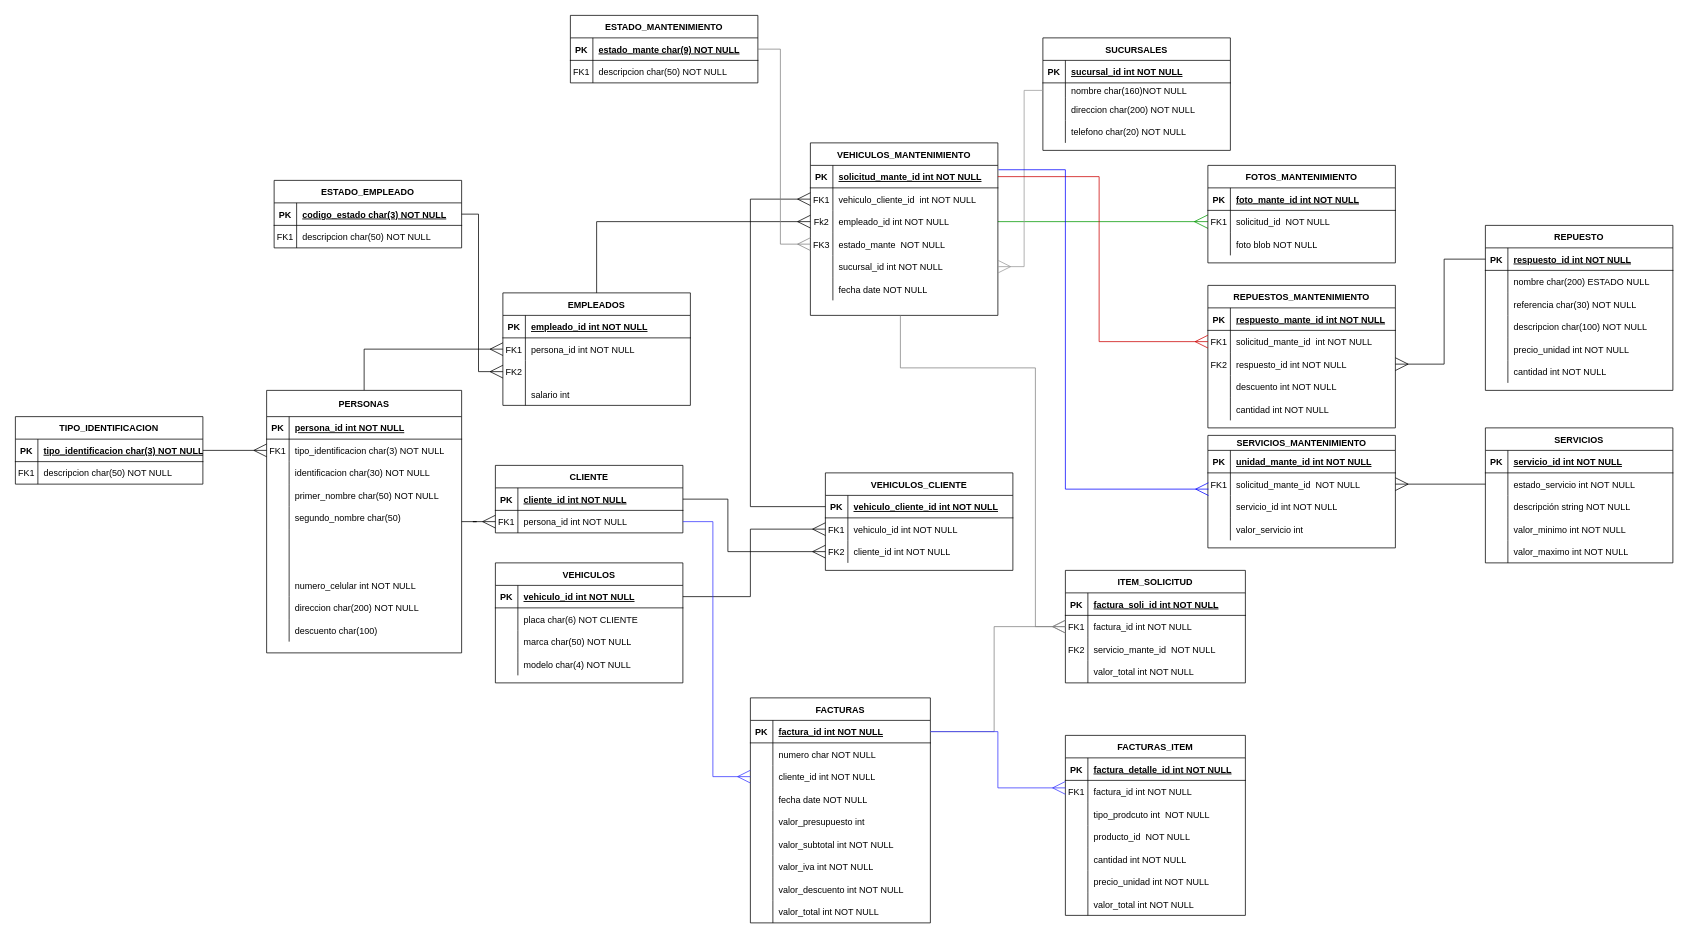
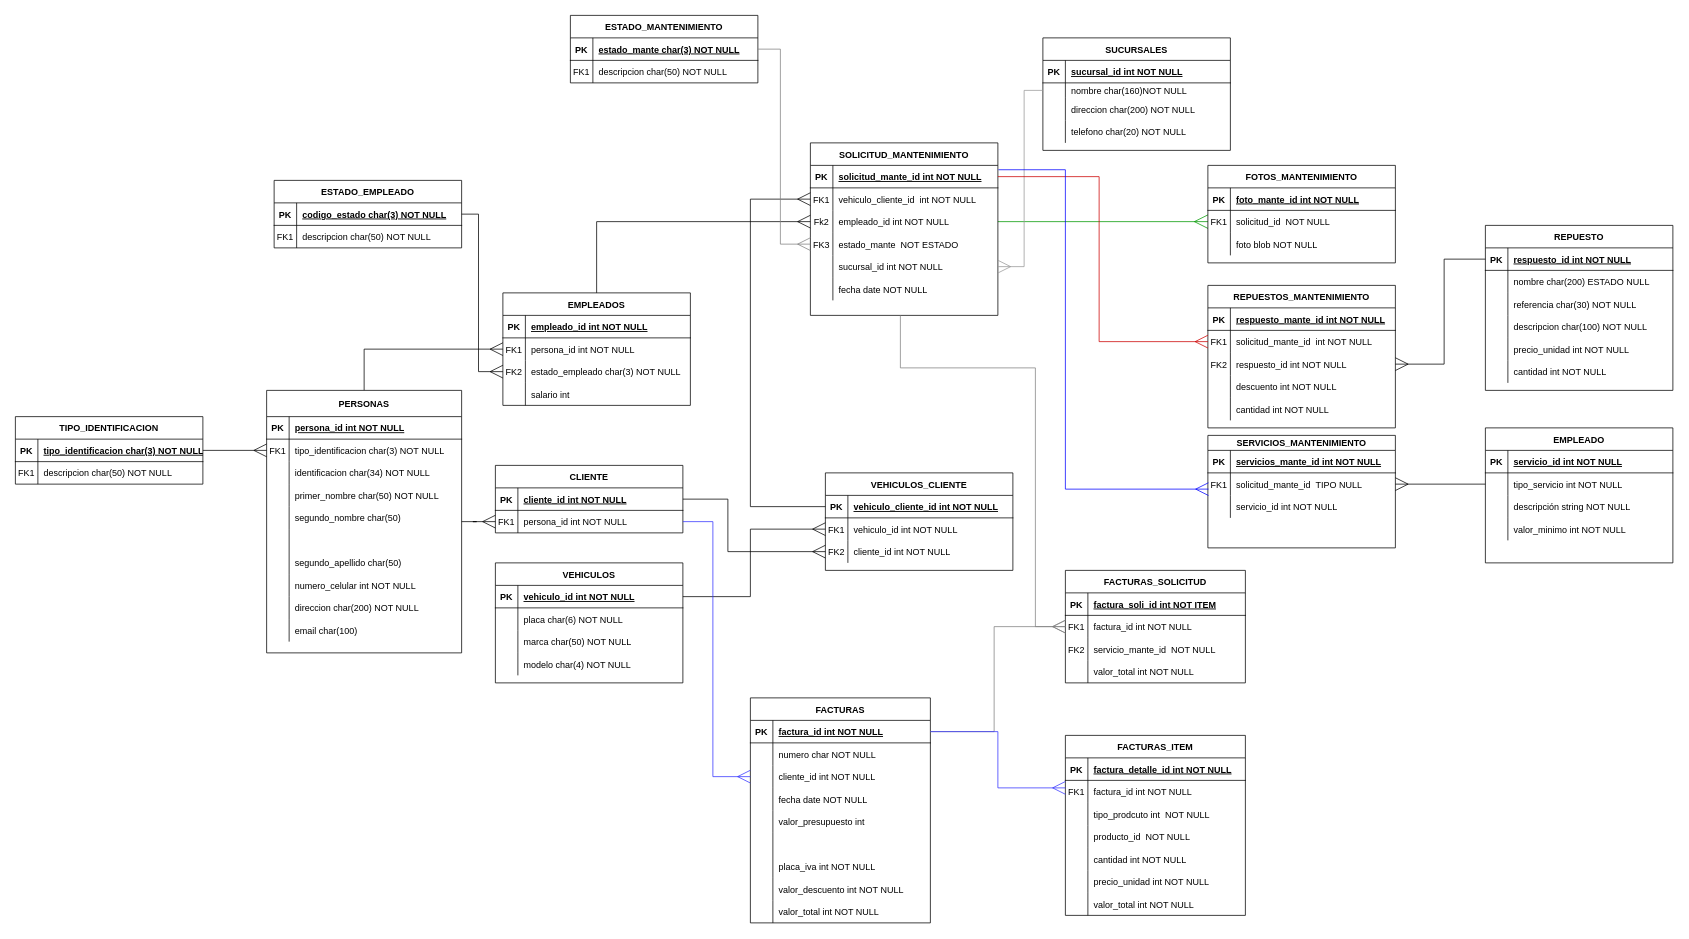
node "estado_mante char(9) NOT NULL": label "estado_mante char(9) NOT NULL" -> "estado_mante char(3) NOT NULL"
node "VEHICULOS_MANTENIMIENTO": label "VEHICULOS_MANTENIMIENTO" -> "SOLICITUD_MANTENIMIENTO"
node "estado_mante NOT NULL": label "estado_mante NOT NULL" -> "estado_mante NOT ESTADO"
node "estado_empleado char(3) NOT NULL": added
node "SERVICIOS": label "SERVICIOS" -> "EMPLEADO"
node "unidad_mante_id int NOT NULL": label "unidad_mante_id int NOT NULL" -> "servicios_mante_id int NOT NULL"
node "identificacion char(30) NOT NULL": label "identificacion char(30) NOT NULL" -> "identificacion char(34) NOT NULL"
node "solicitud_mante_id NOT NULL": label "solicitud_mante_id NOT NULL" -> "solicitud_mante_id TIPO NULL"
node "estado_servicio int NOT NULL": label "estado_servicio int NOT NULL" -> "tipo_servicio int NOT NULL"
node "valor_servicio int": removed
node "valor_maximo int NOT NULL": removed
node "segundo_apellido char(50)": added
node "ITEM_SOLICITUD": label "ITEM_SOLICITUD" -> "FACTURAS_SOLICITUD"
node "factura_soli_id int NOT NULL": label "factura_soli_id int NOT NULL" -> "factura_soli_id int NOT ITEM"
node "placa char(6) NOT CLIENTE": label "placa char(6) NOT CLIENTE" -> "placa char(6) NOT NULL"
node "descuento char(100)": label "descuento char(100)" -> "email char(100)"
node "valor_subtotal int NOT NULL": removed
node "valor_iva int NOT NULL": label "valor_iva int NOT NULL" -> "placa_iva int NOT NULL"
